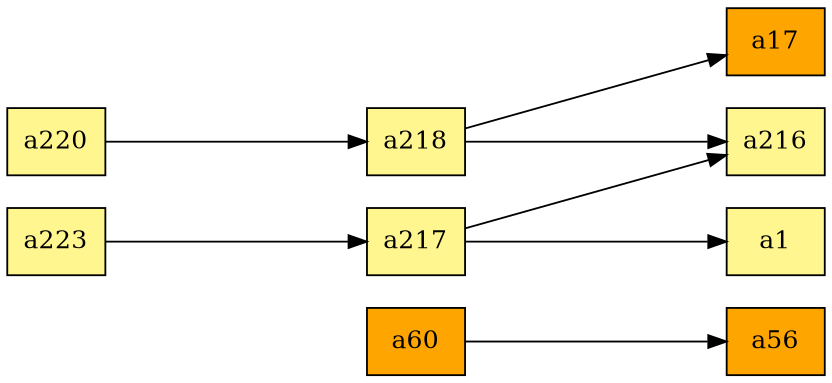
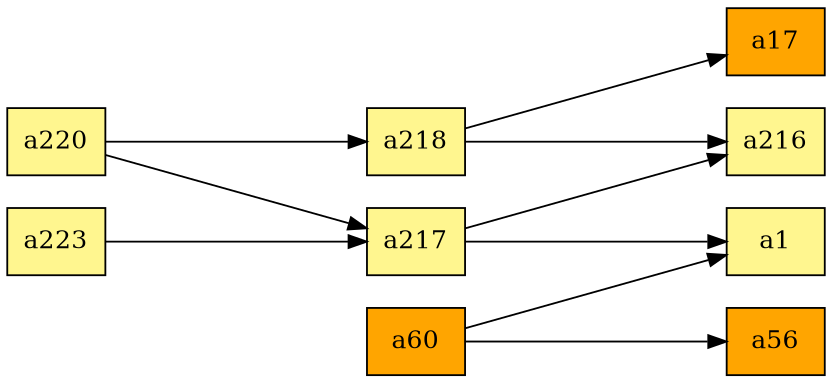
edge "a220" -> "a217": added
edge "a60" -> "a1": added
